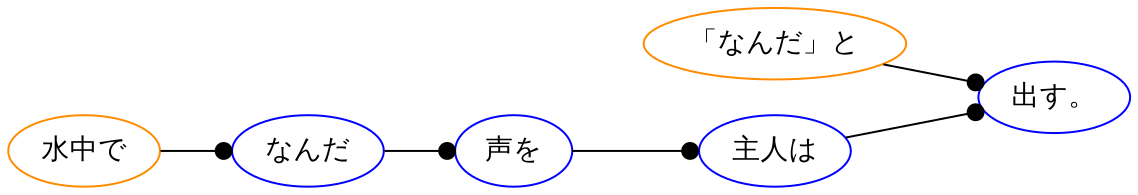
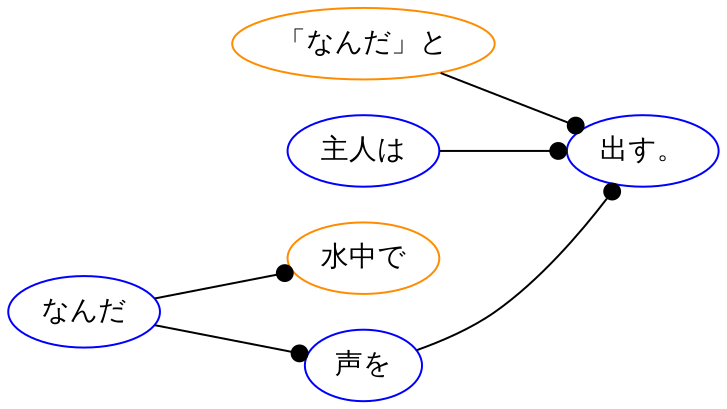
edge "水中で" -> "なんだ": reversed
edge "声を" -> "主人は": now "声を" -> "出す。"
